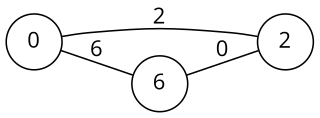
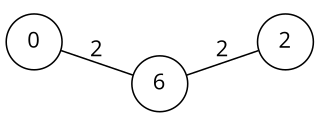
edge "0" -- "2": removed, label "2"
edge "0" -- "6": label "6" -> "2"
edge "2" -- "6": label "0" -> "2"
